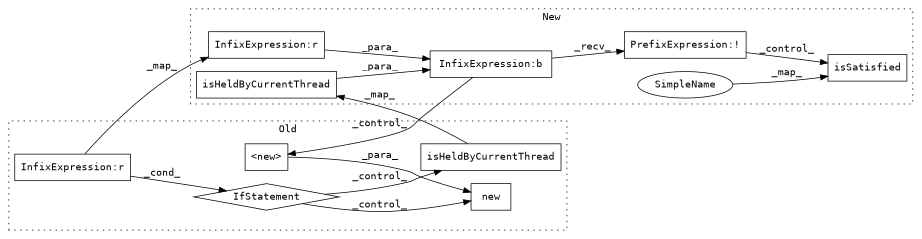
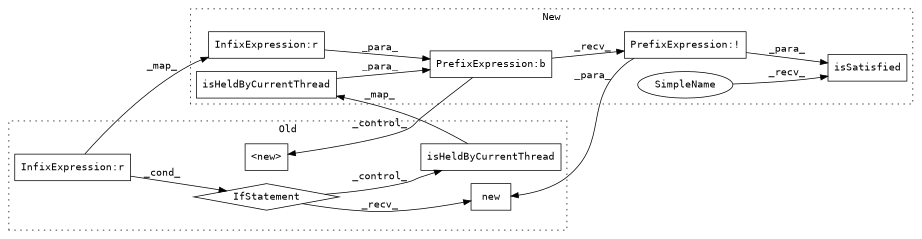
edge "PrefixExpression:!" -> "isSatisfied": label "_control_" -> "_para_"
node "InfixExpression:b": label "InfixExpression:b" -> "PrefixExpression:b"
edge "SimpleName" -> "isSatisfied": label "_map_" -> "_recv_"
edge "<new>" -> "new": now "PrefixExpression:!" -> "new"
edge "IfStatement" -> "new": label "_control_" -> "_recv_"
